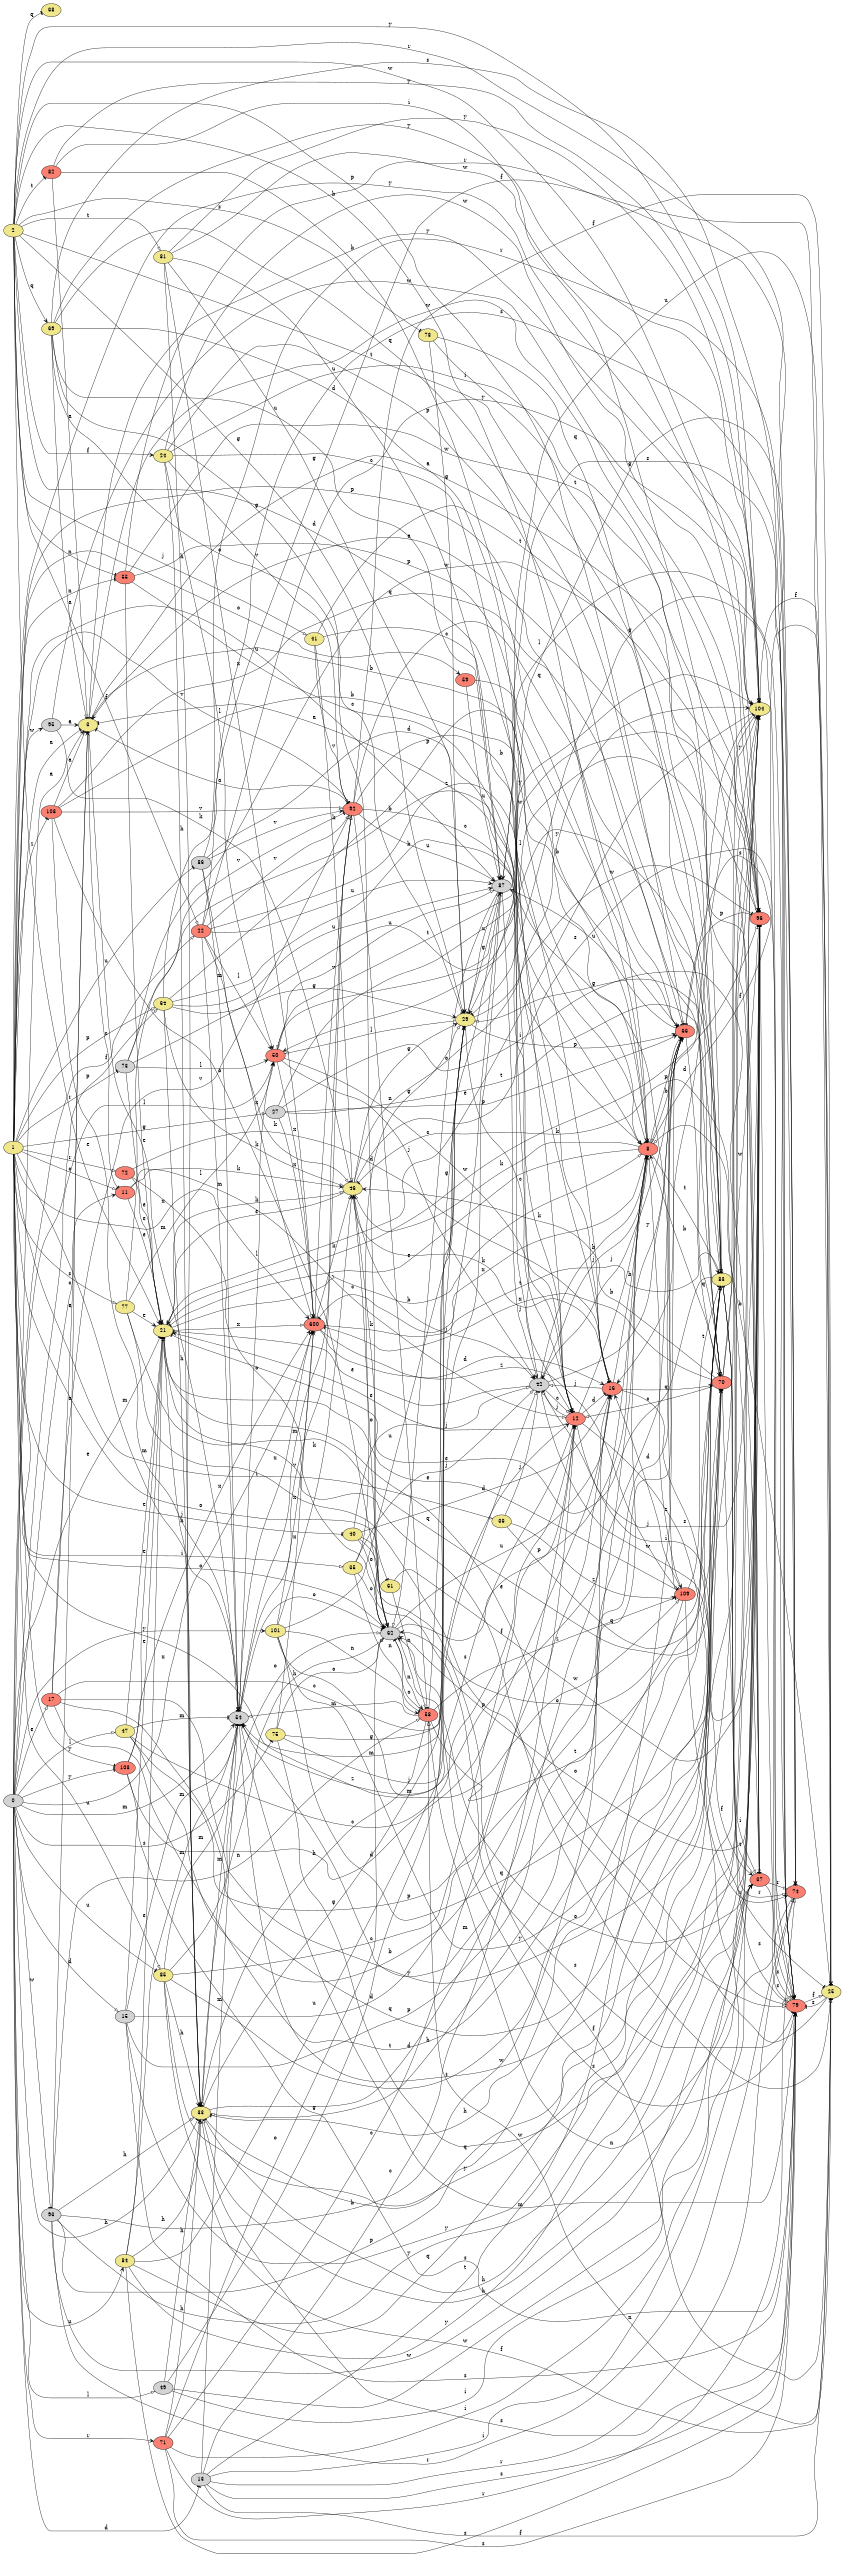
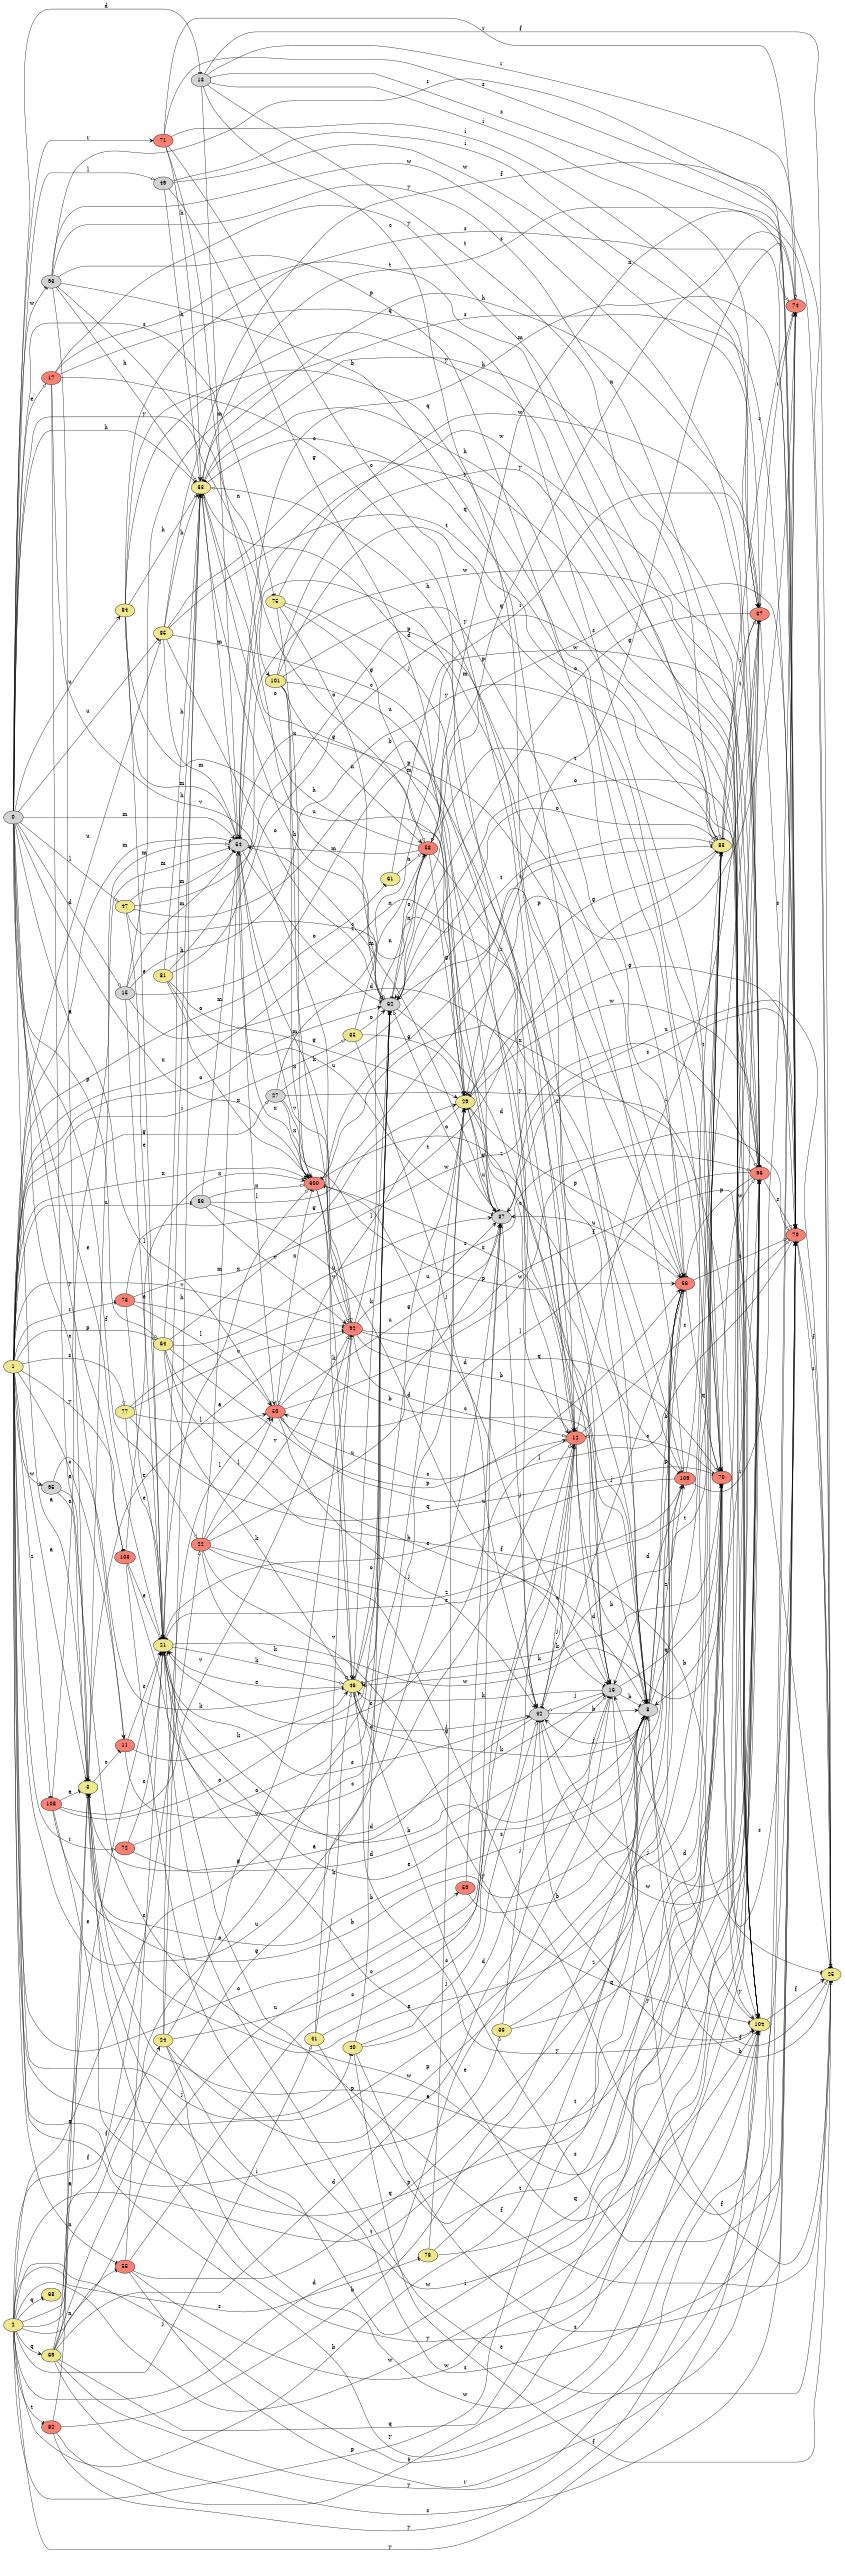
edge "2" -> "81": removed, label "t"
node "73": fillcolor lightgrey -> salmon
node "8": fillcolor salmon -> lightgrey
node "16": fillcolor salmon -> lightgrey
edge "62" -> "16": label "u" -> "d"
